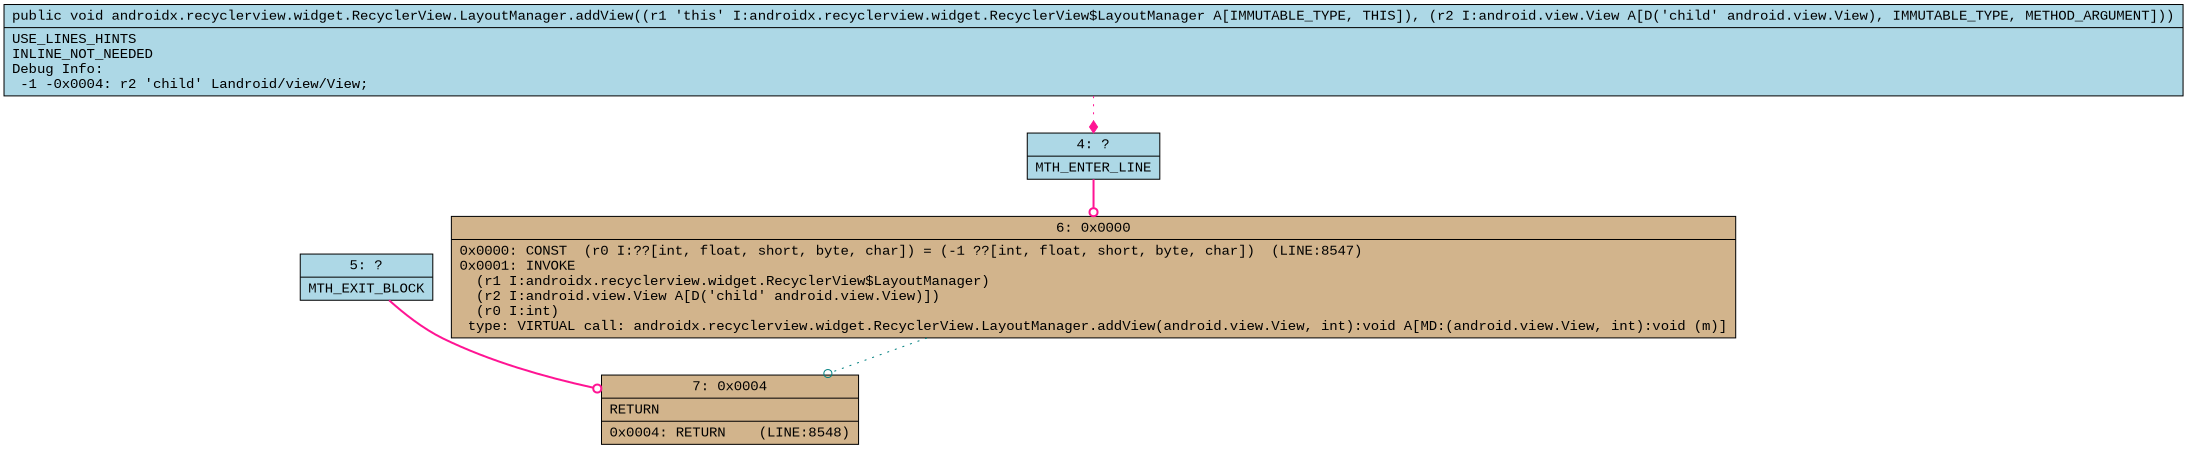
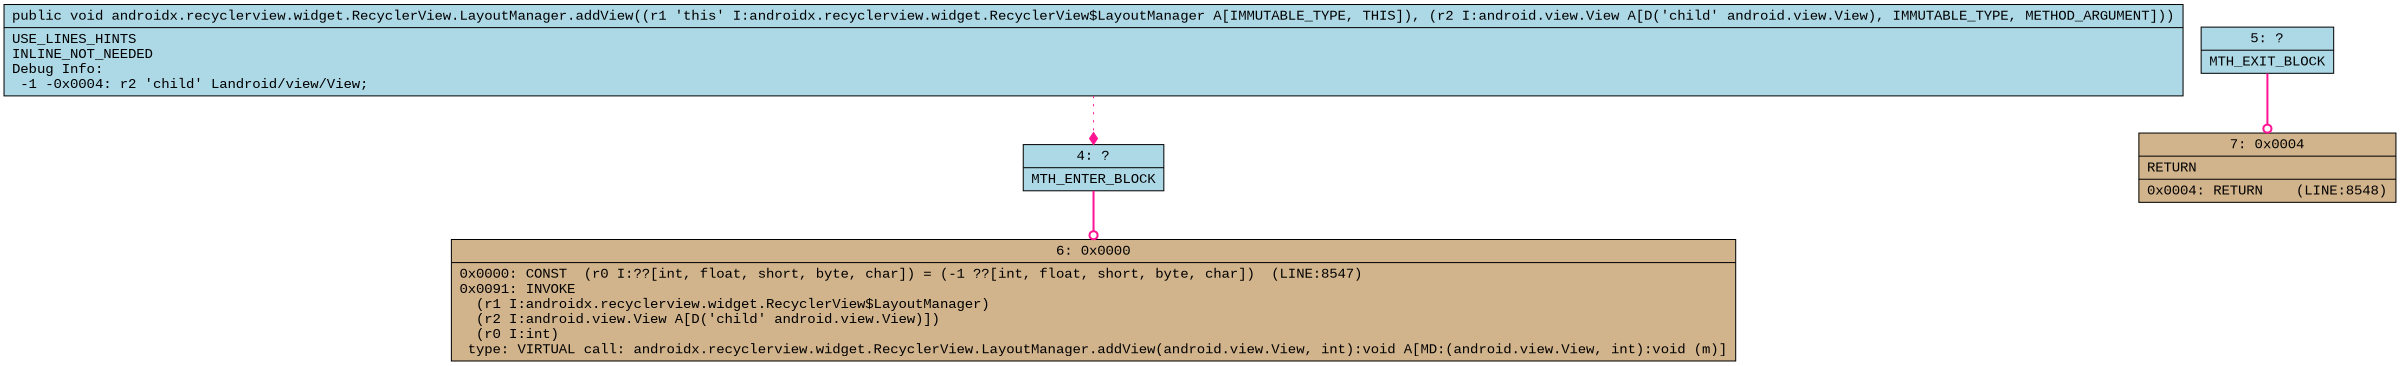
node "4: ?": text "MTH_ENTER_LINE" -> "MTH_ENTER_BLOCK"
node "6: 0x0000": text "0x0001: INVOKE" -> "0x0091: INVOKE"
edge "6: 0x0000" -> "7: 0x0004": removed
